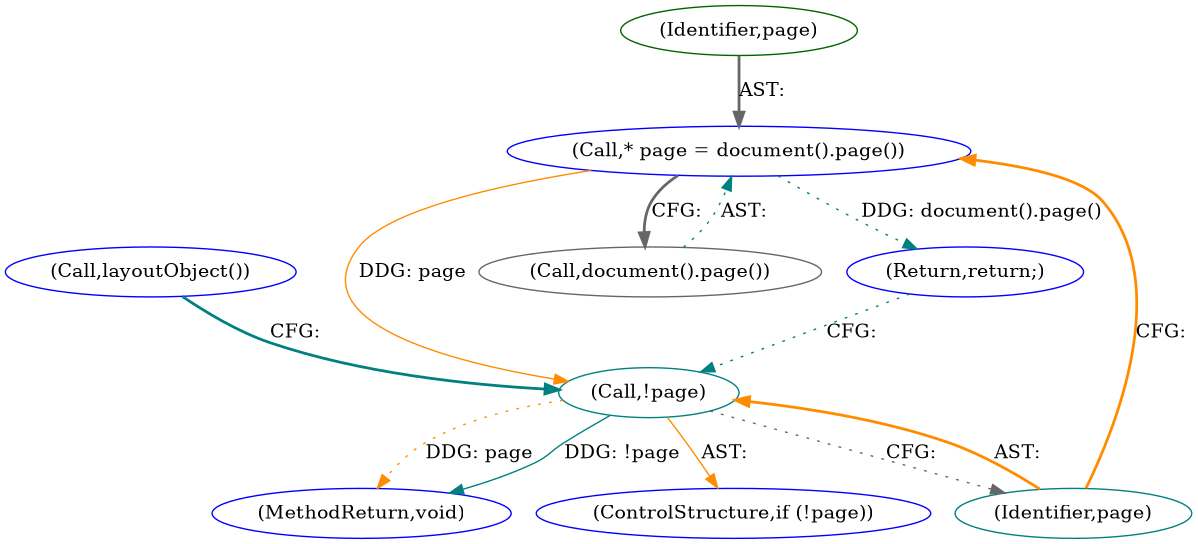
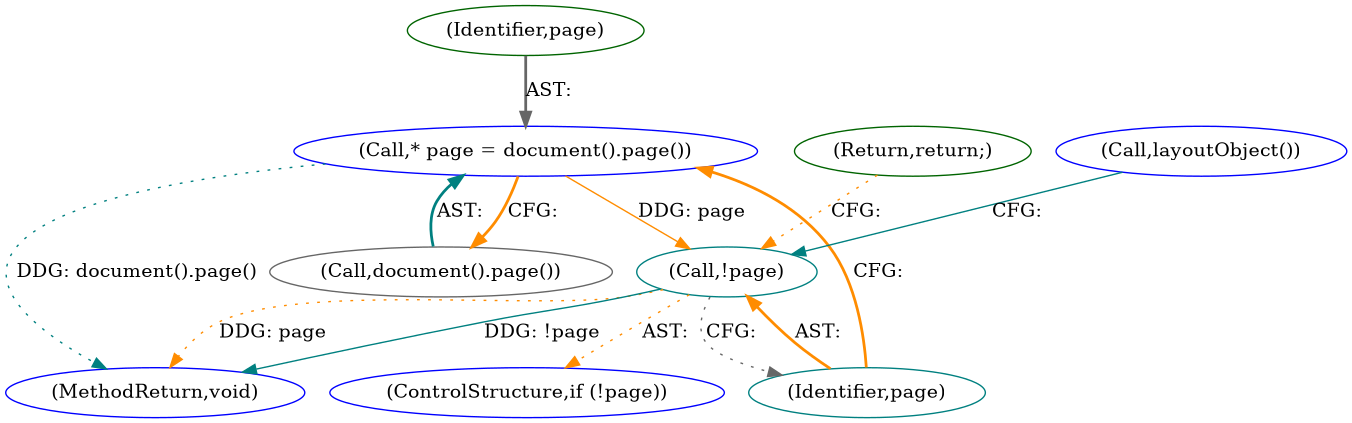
edge "(Call,* page = document().page())" -> "(Call,document().page())": color gray40 -> darkorange
edge "(Call,* page = document().page())" -> "(Return,return;)": now "(Call,* page = document().page())" -> "(MethodReturn,void)"
edge "(Call,document().page())" -> "(Call,* page = document().page())": style dotted -> bold
node "(Return,return;)": color blue -> darkgreen
edge "(Return,return;)" -> "(Call,!page)": color teal -> darkorange
edge "(Call,layoutObject())" -> "(Call,!page)": style bold -> solid
edge "(Call,!page)" -> "(ControlStructure,if (!page))": style solid -> dotted
